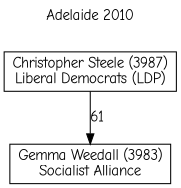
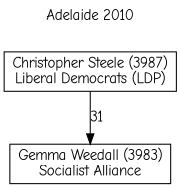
edge "Christopher Steele (3987) Liberal Democrats (LDP)" -> "Gemma Weedall (3983) Socialist Alliance": label "61" -> "31"
